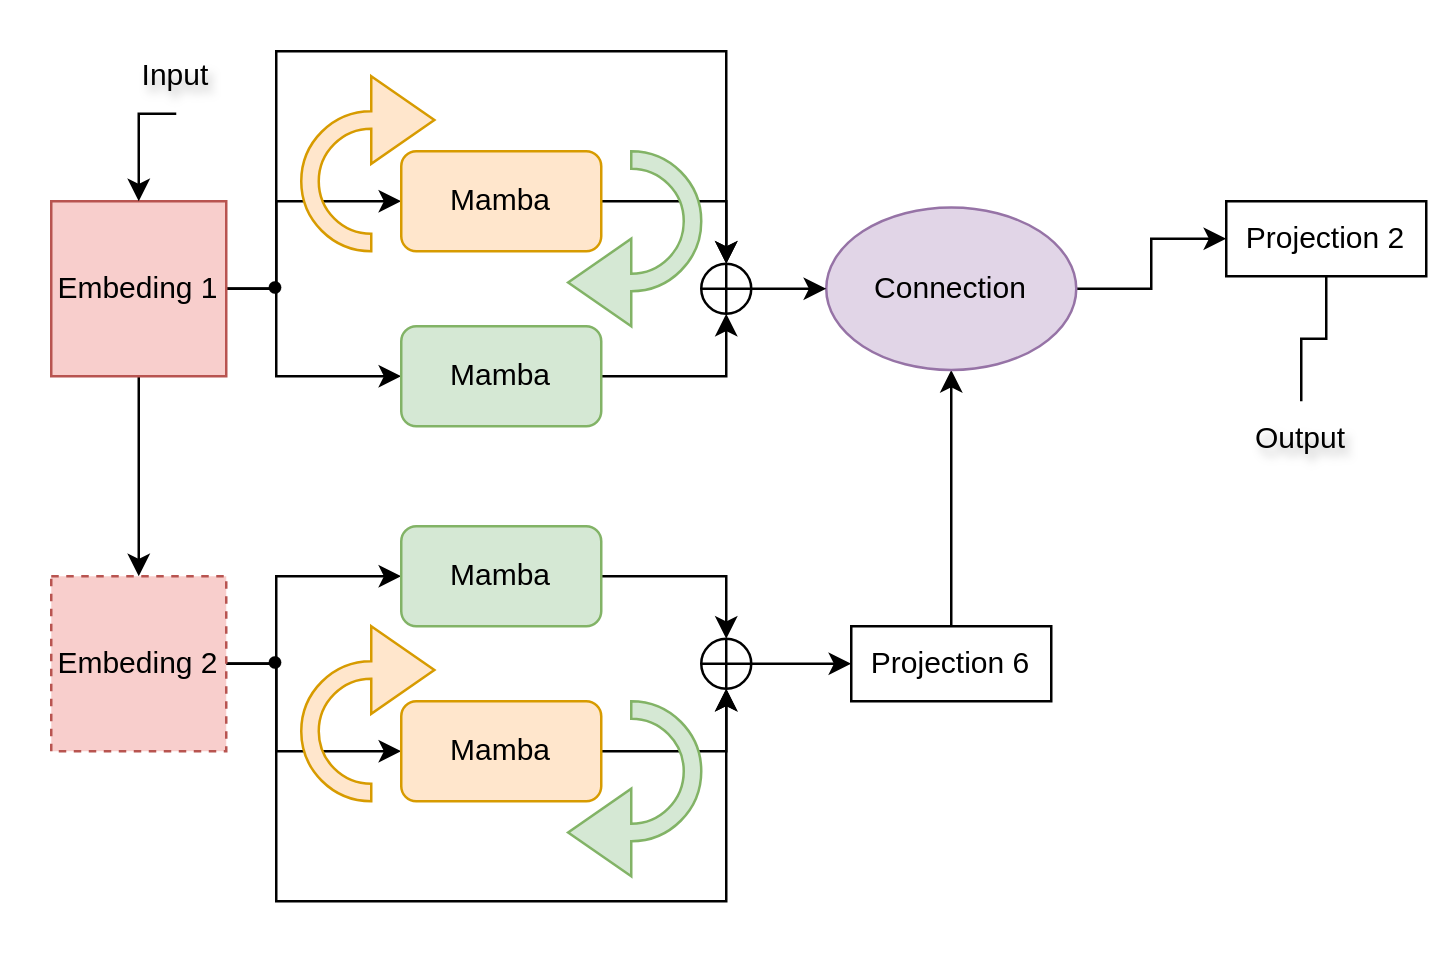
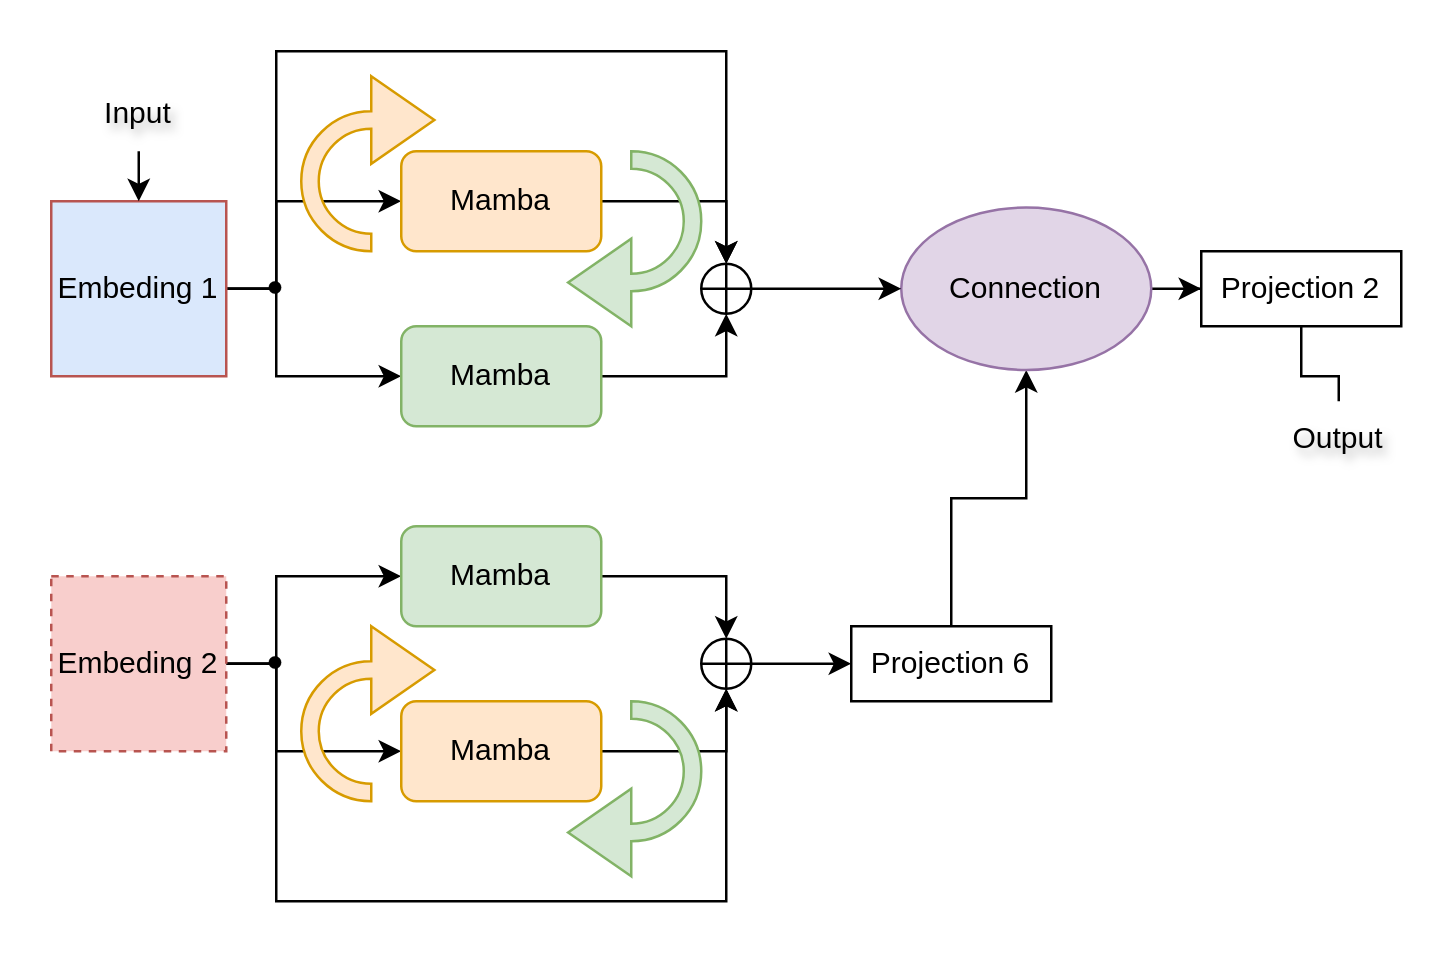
node "Input": moved (176, 76) -> (139, 114)
node "Projection 2": moved (1326, 239) -> (1301, 289)
node "Embeding 1": fillcolor #f8cecc -> #dae8fc
node "Connection": moved (951, 289) -> (1026, 289)
node "Output": moved (1301, 439) -> (1339, 439)
edge "Embeding 1" -> "Embeding 2": removed
